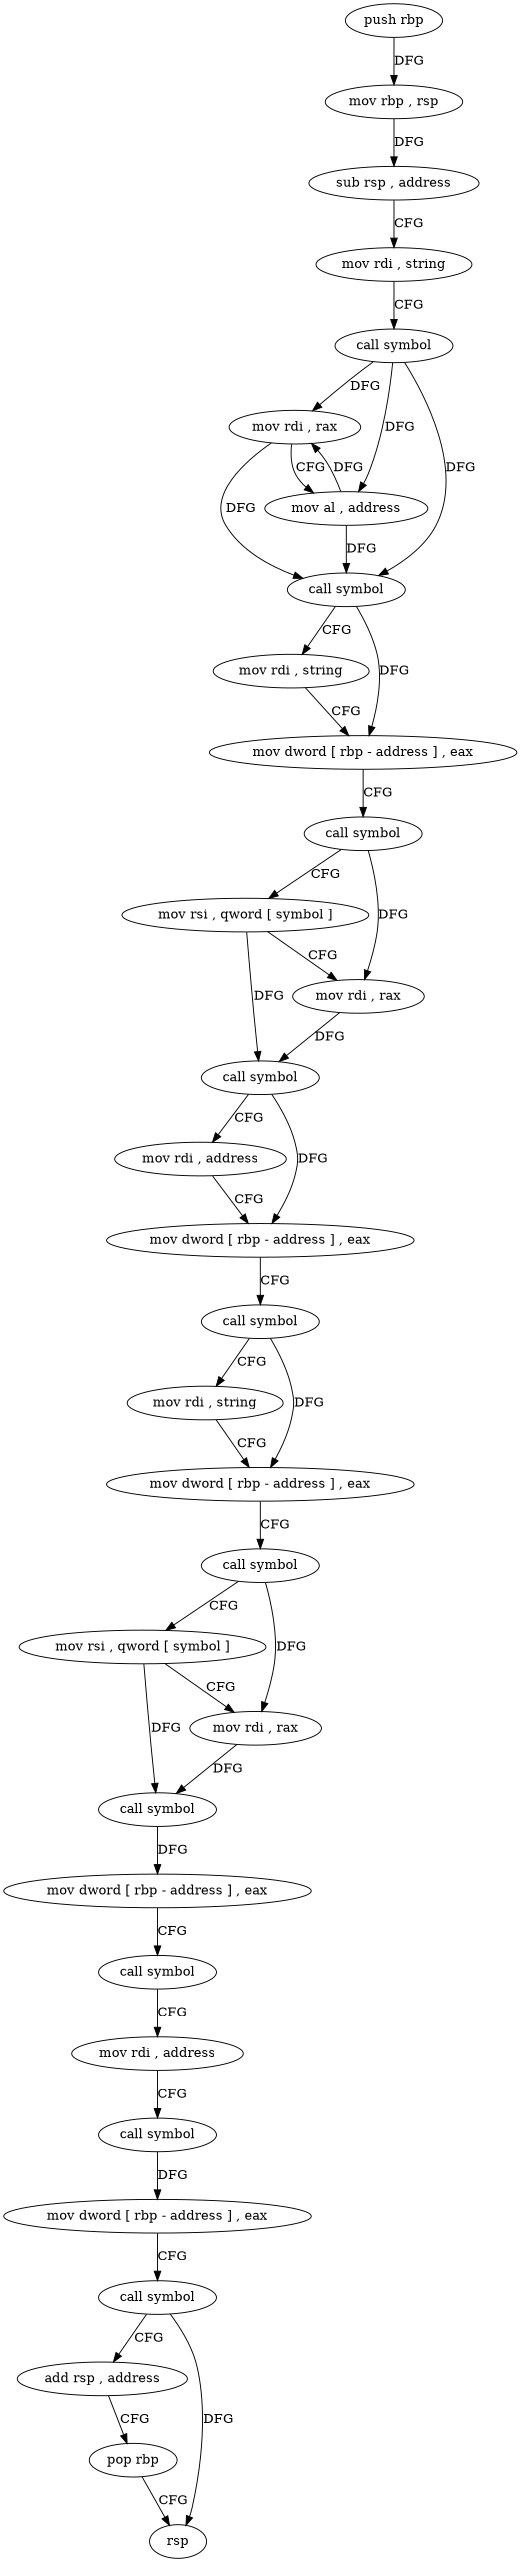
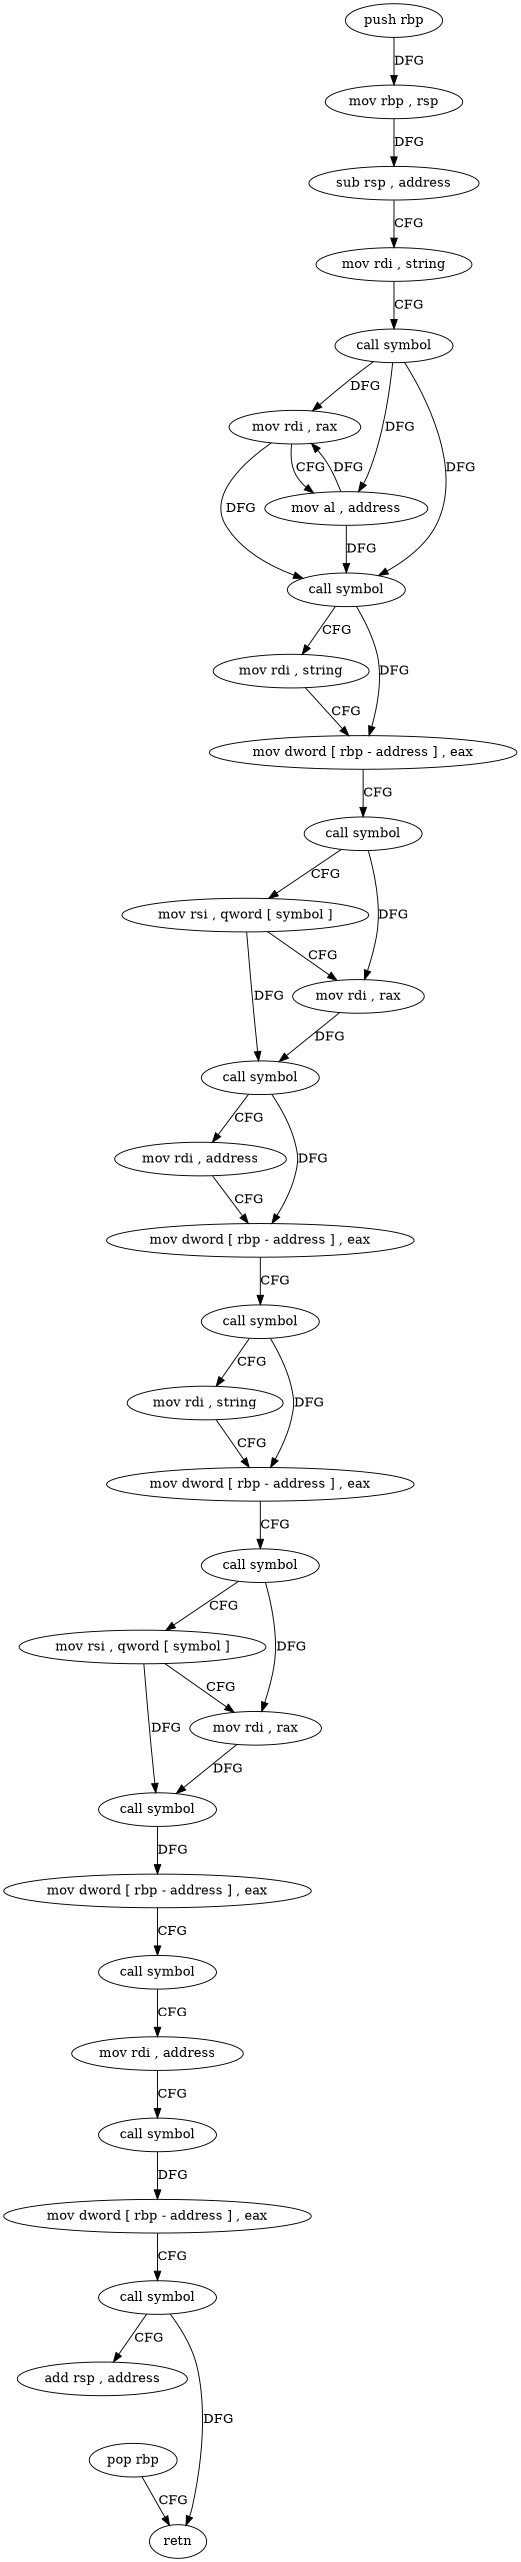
edge "add rsp , address" -> "pop rbp": removed, label "CFG"
node "rsp": label "rsp" -> "retn"
